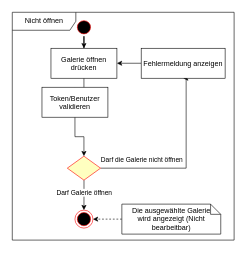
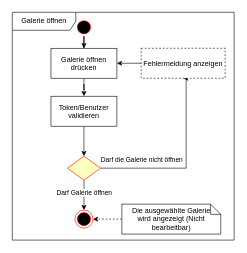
node "Nicht öffnen": label "Nicht öffnen" -> "Galerie öffnen"
node "Fehlermeldung anzeigen": style solid -> dashed
node "Token/Benutzer validieren": moved (75, 102) -> (84, 111)
